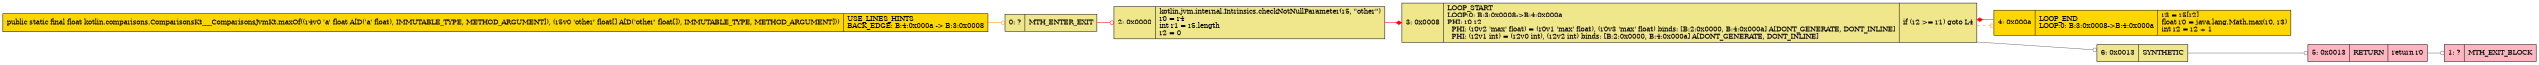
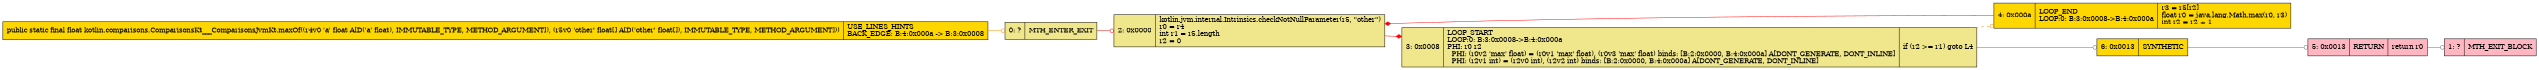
edge "4: 0x000a" -> "3: 0x0008": now "4: 0x000a" -> "2: 0x0000"
node "6: 0x0013": fillcolor khaki -> gold
